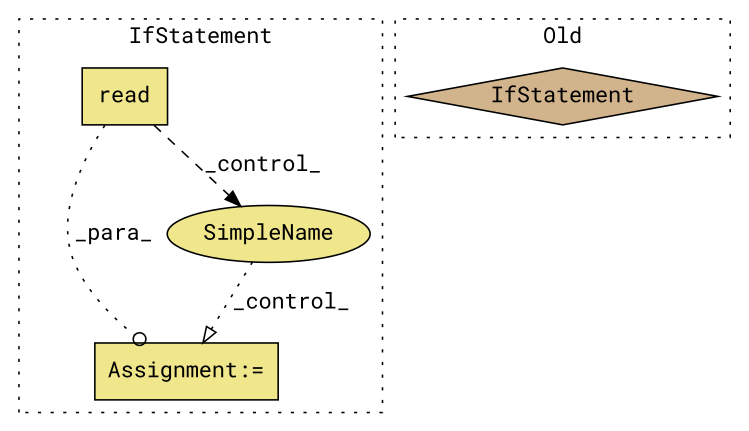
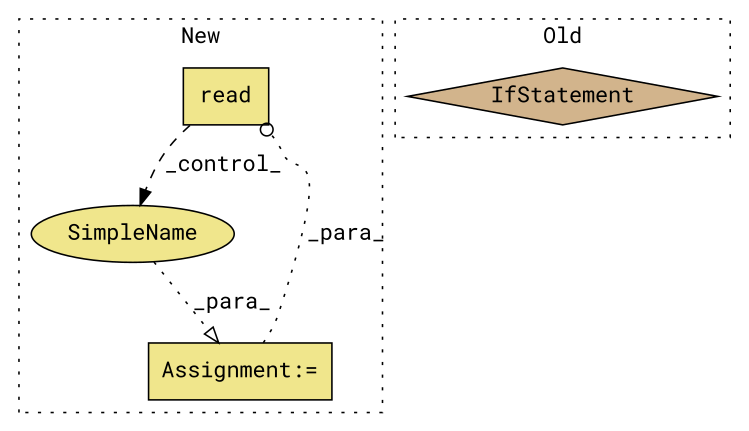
cluster "IfStatement": label "IfStatement" -> "New"
edge "read" -> "Assignment:=": reversed
edge "SimpleName" -> "Assignment:=": label "_control_" -> "_para_"
